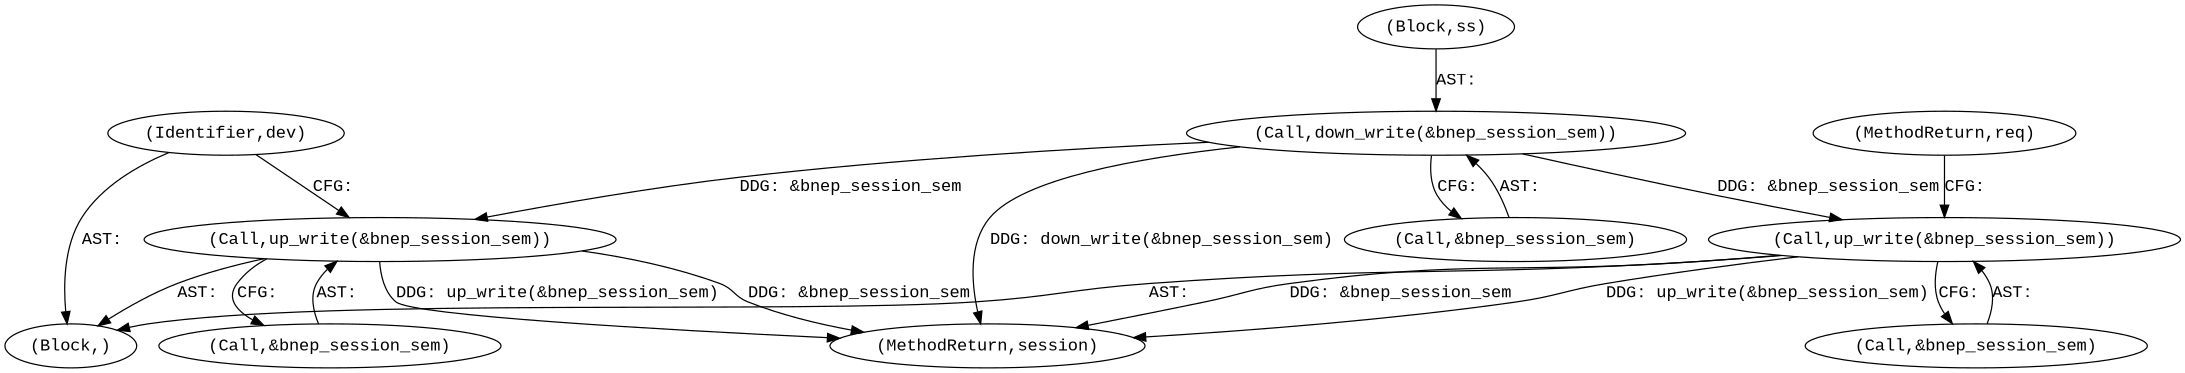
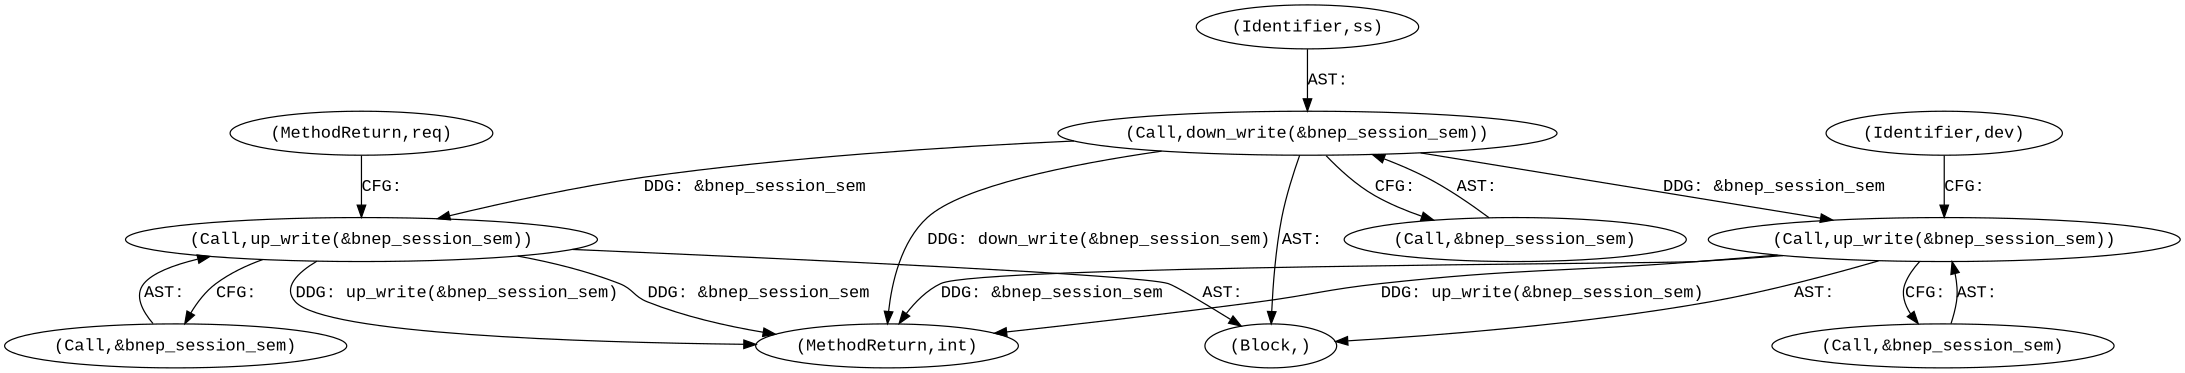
node "(Block,ss)": label "(Block,ss)" -> "(Identifier,ss)"
edge "(Identifier,dev)" -> "(Block,)": now "(Call,down_write(&bnep_session_sem))" -> "(Block,)"
node "(MethodReturn,session)": label "(MethodReturn,session)" -> "(MethodReturn,int)"
